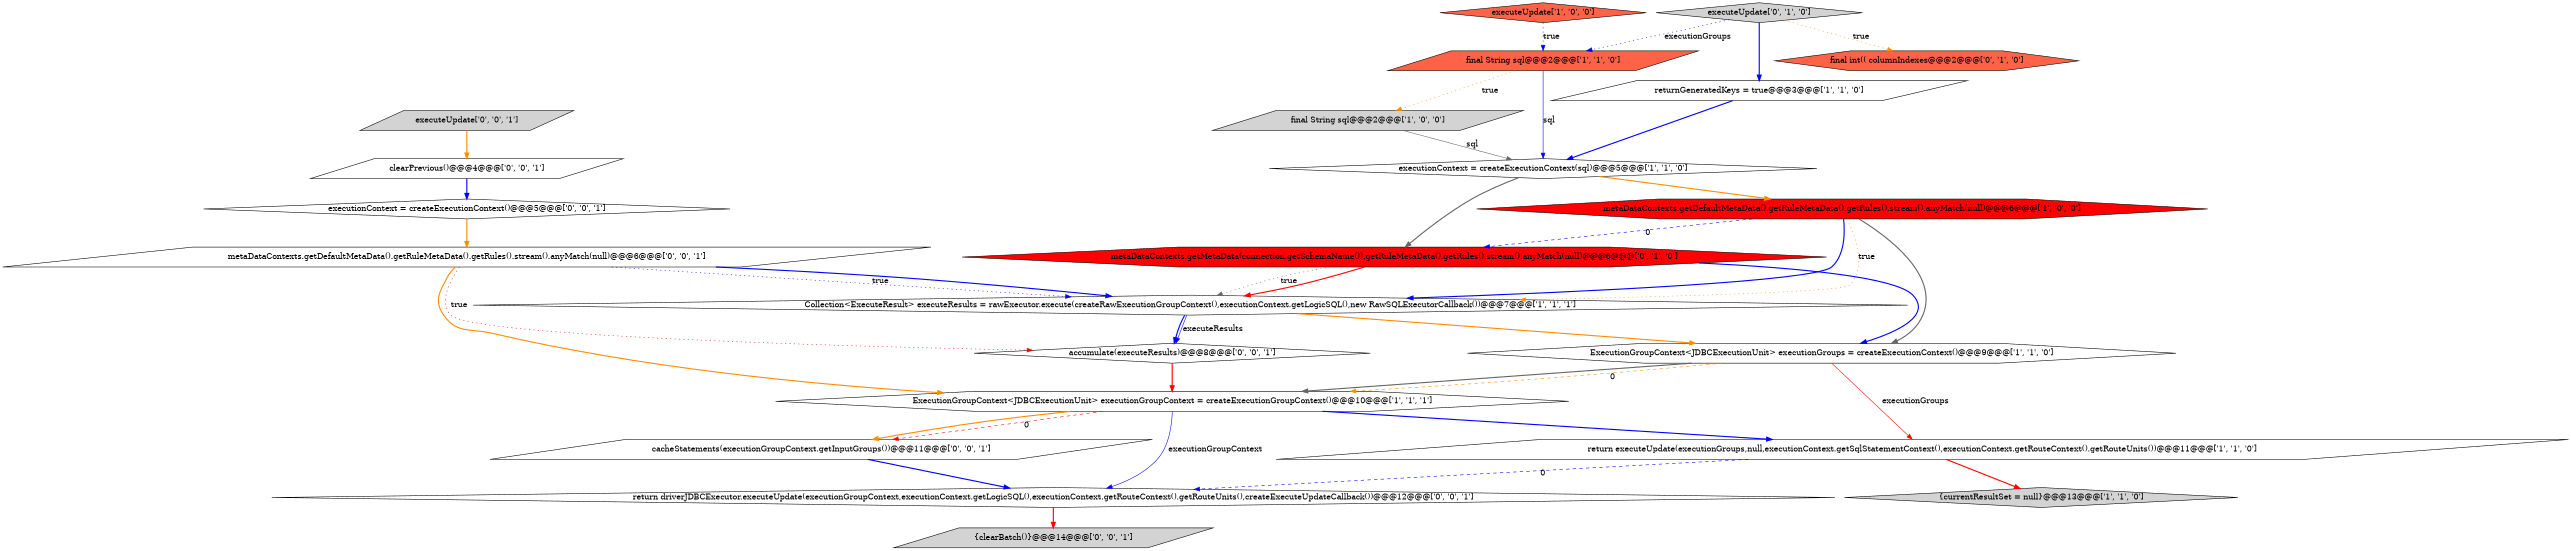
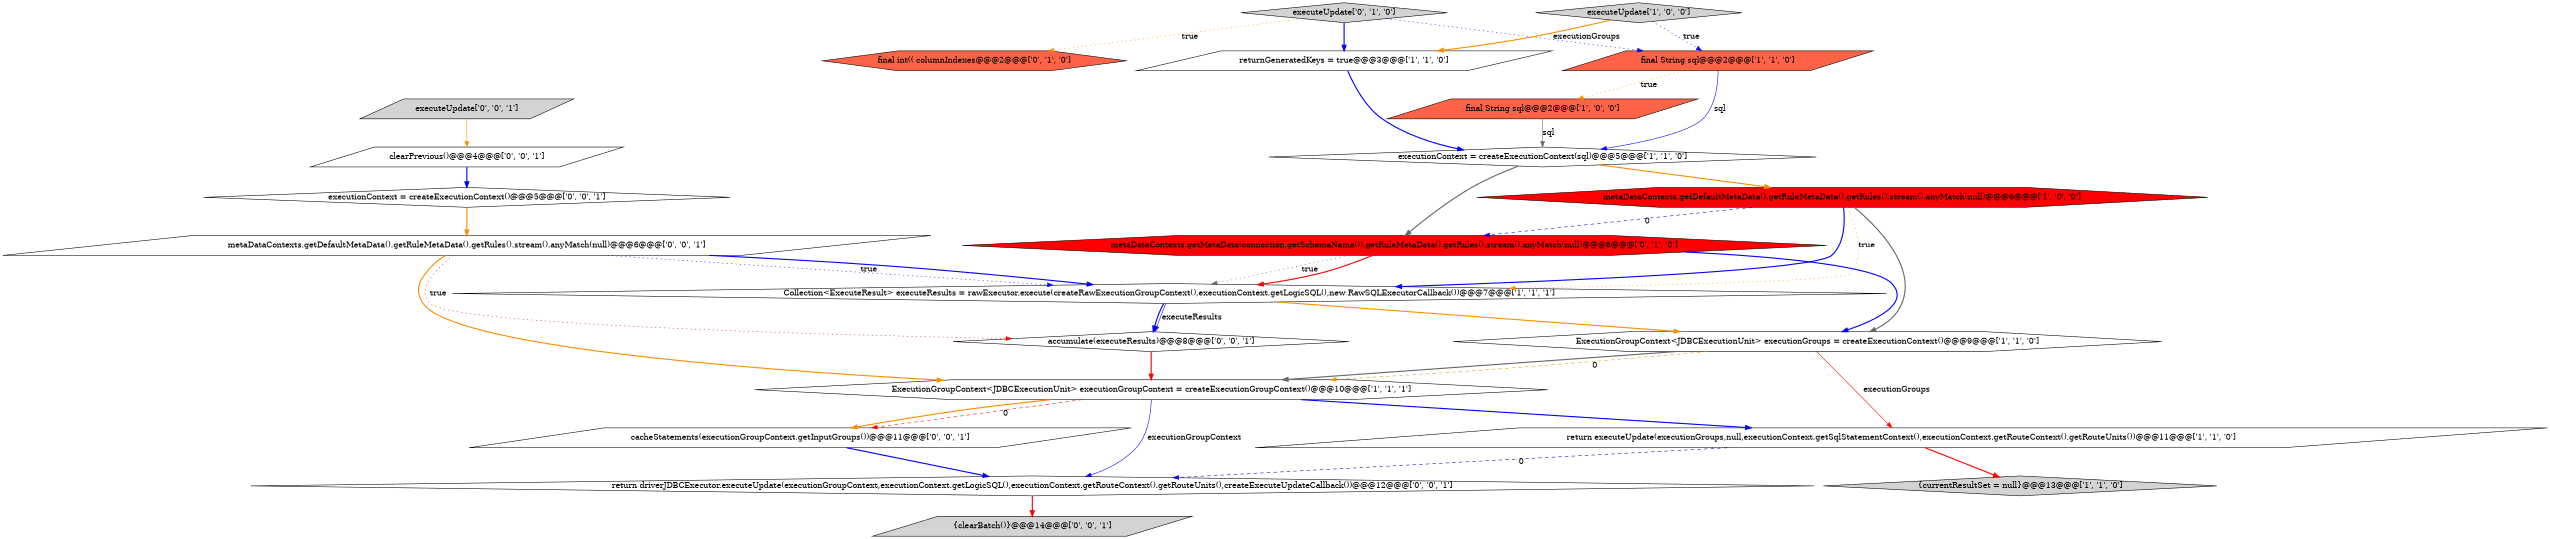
node "executeUpdate['1', '0', '0']": fillcolor tomato -> lightgray
edge "executeUpdate['1', '0', '0']" -> "returnGeneratedKeys = true@@@3@@@['1', '1', '0']": added
node "final String sql@@@2@@@['1', '0', '0']": fillcolor lightgray -> tomato
edge "executeUpdate['0', '0', '1']" -> "clearPrevious()@@@4@@@['0', '0', '1']": style bold -> solid
